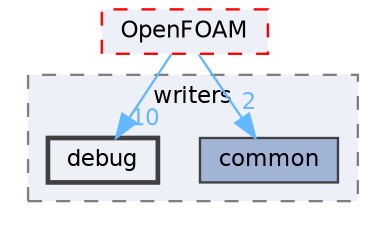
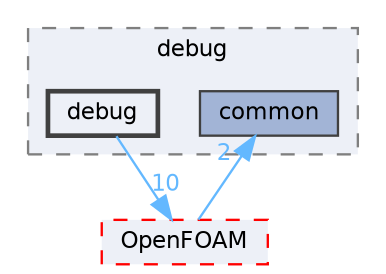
edge "OpenFOAM" -> "debug": reversed
cluster "writers": label "writers" -> "debug"
